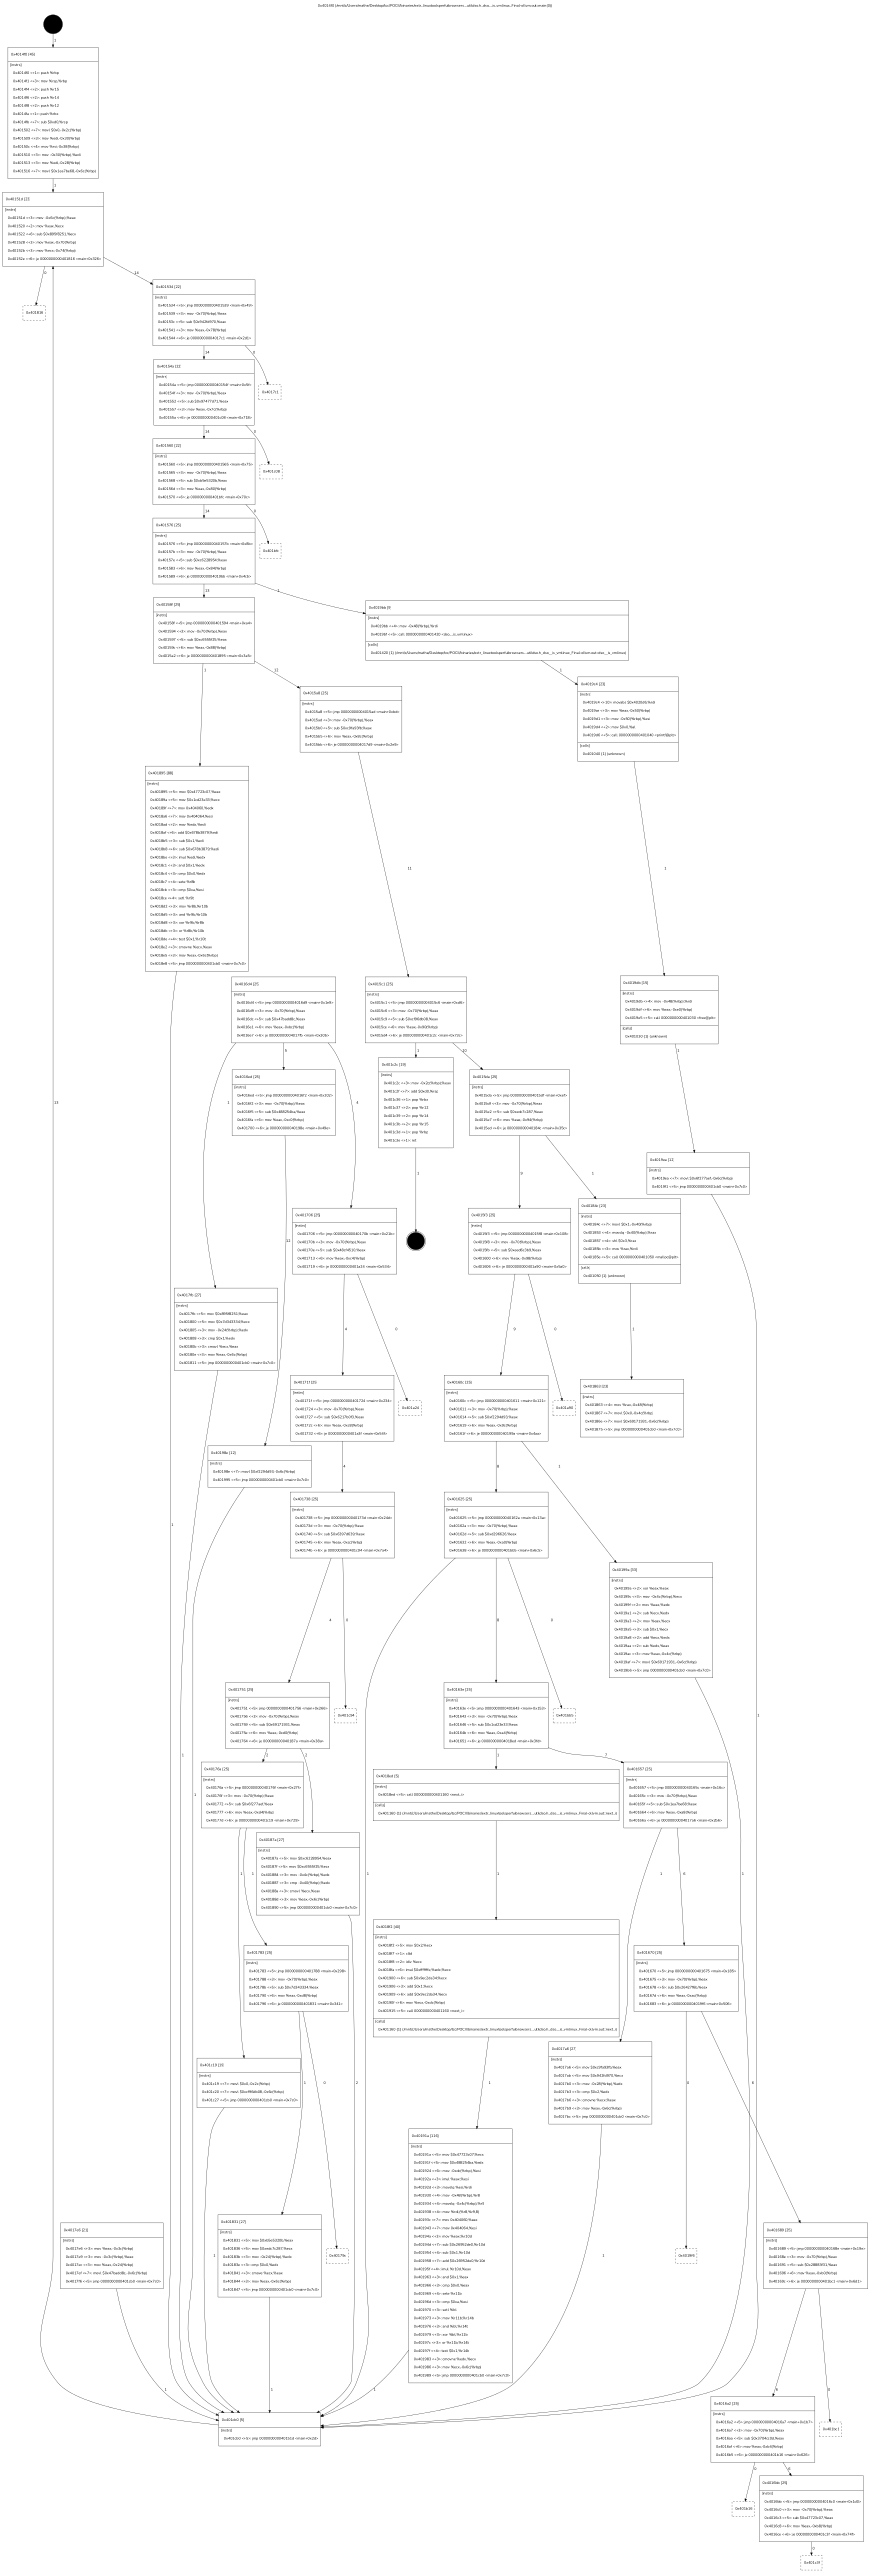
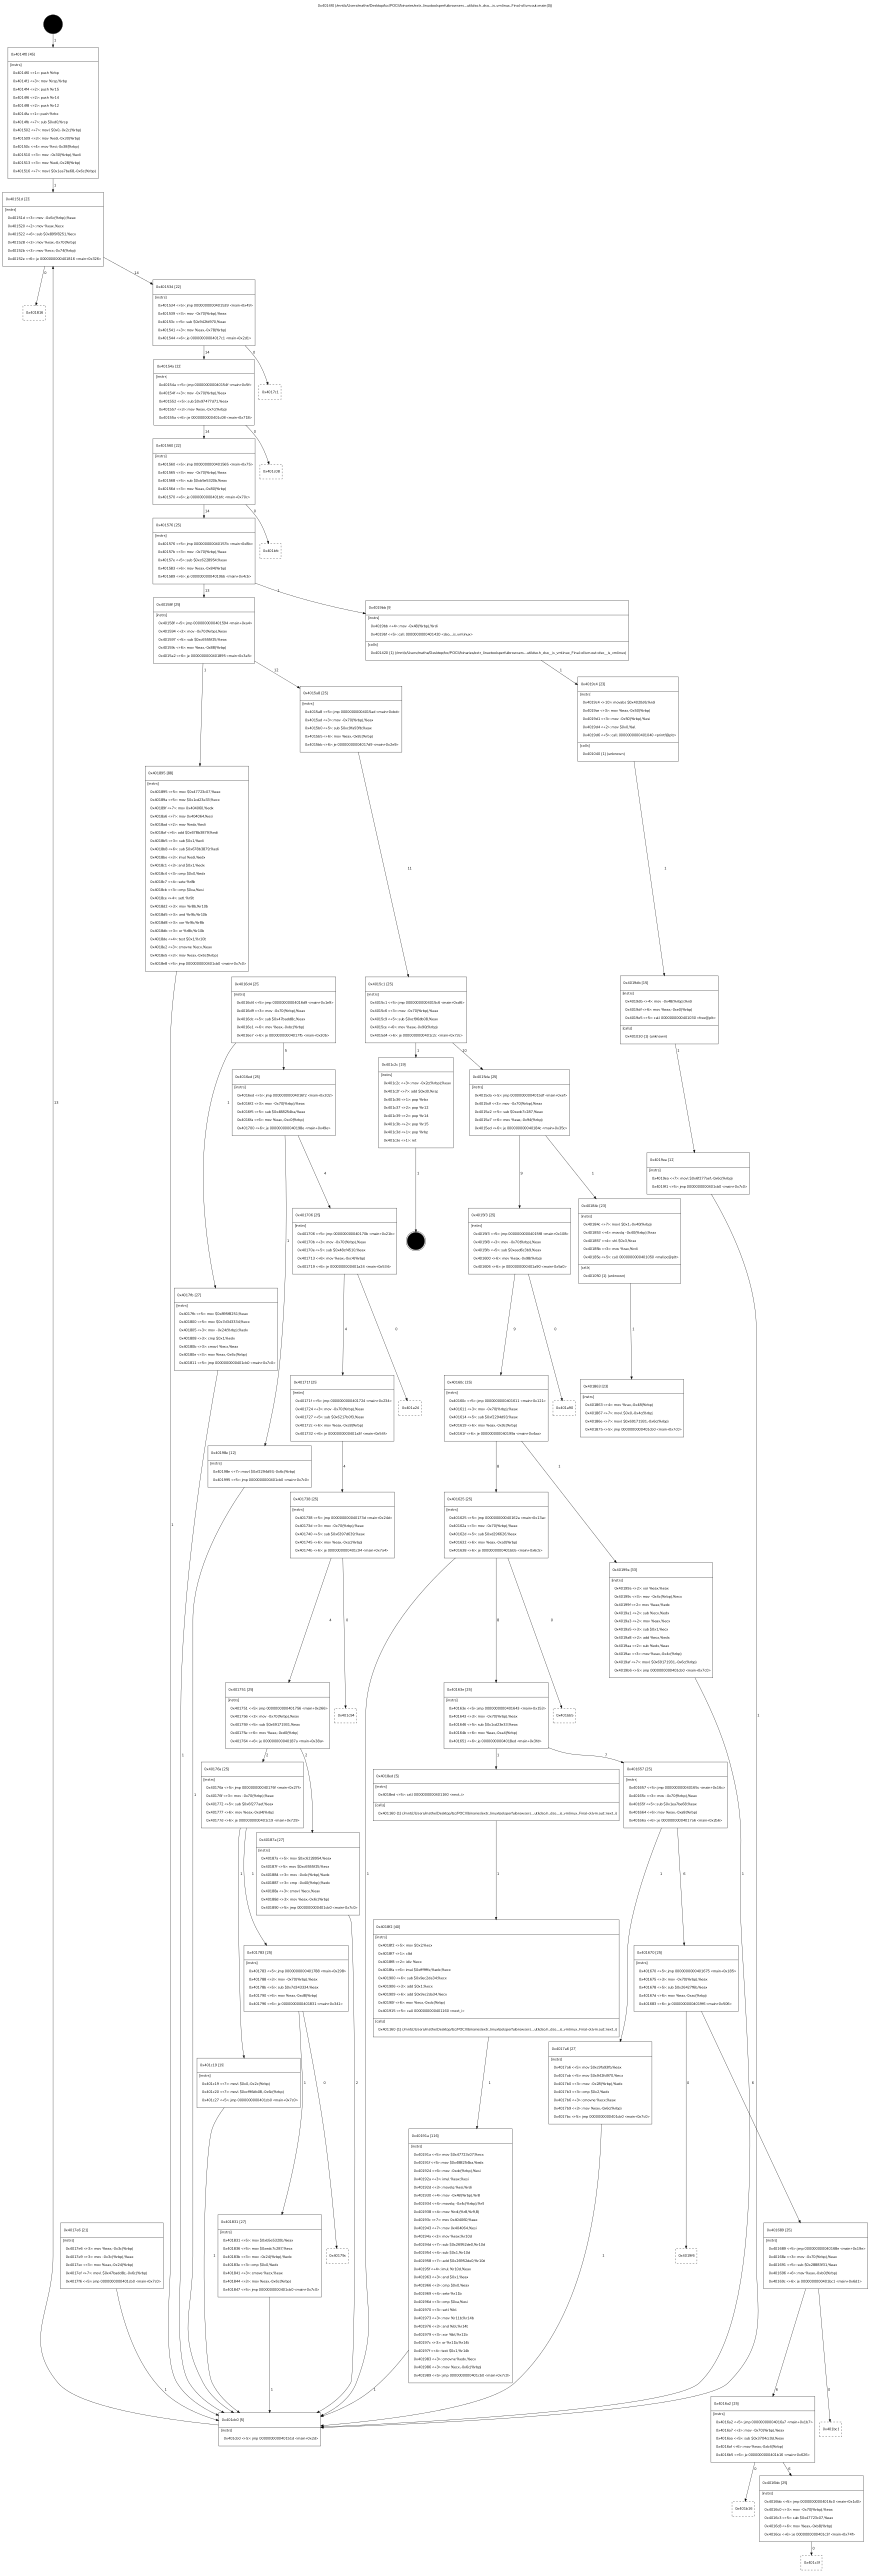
edge "0x4016d4 [25]" -> "0x401706 [25]": now "0x4016ed [25]" -> "0x401706 [25]"
edge "0x4016ed [25]" -> "0x40198e [12]": label " 12" -> " 1"
